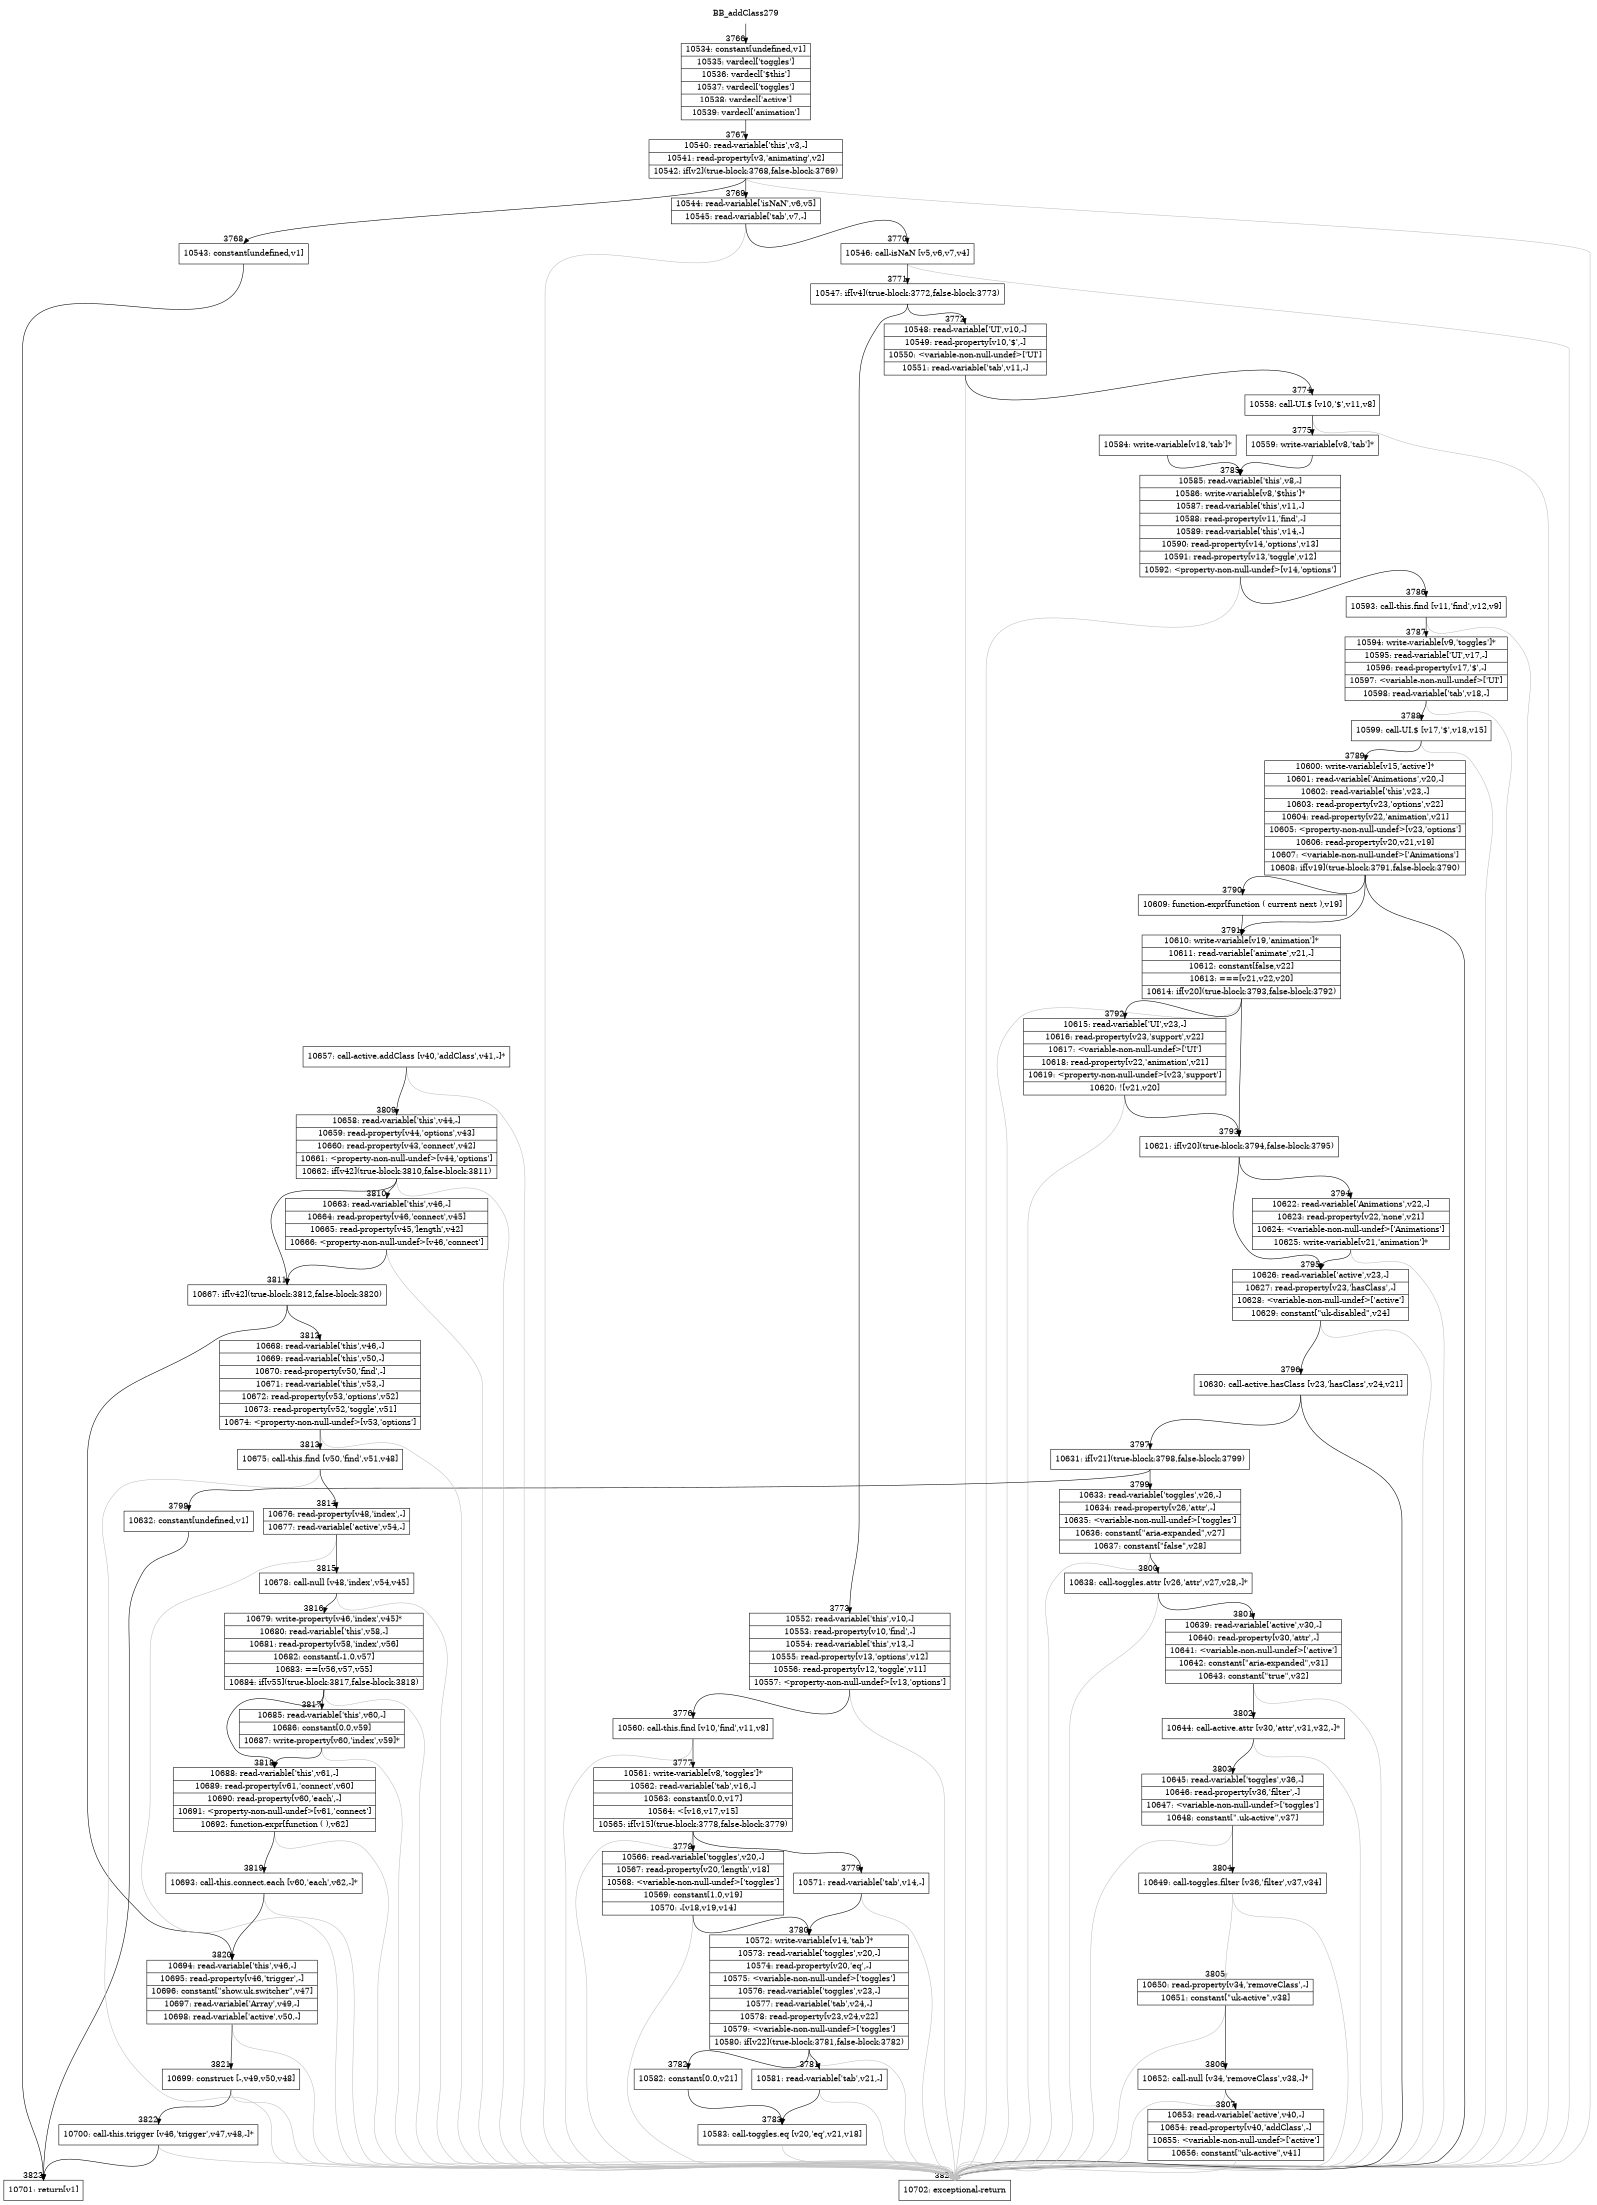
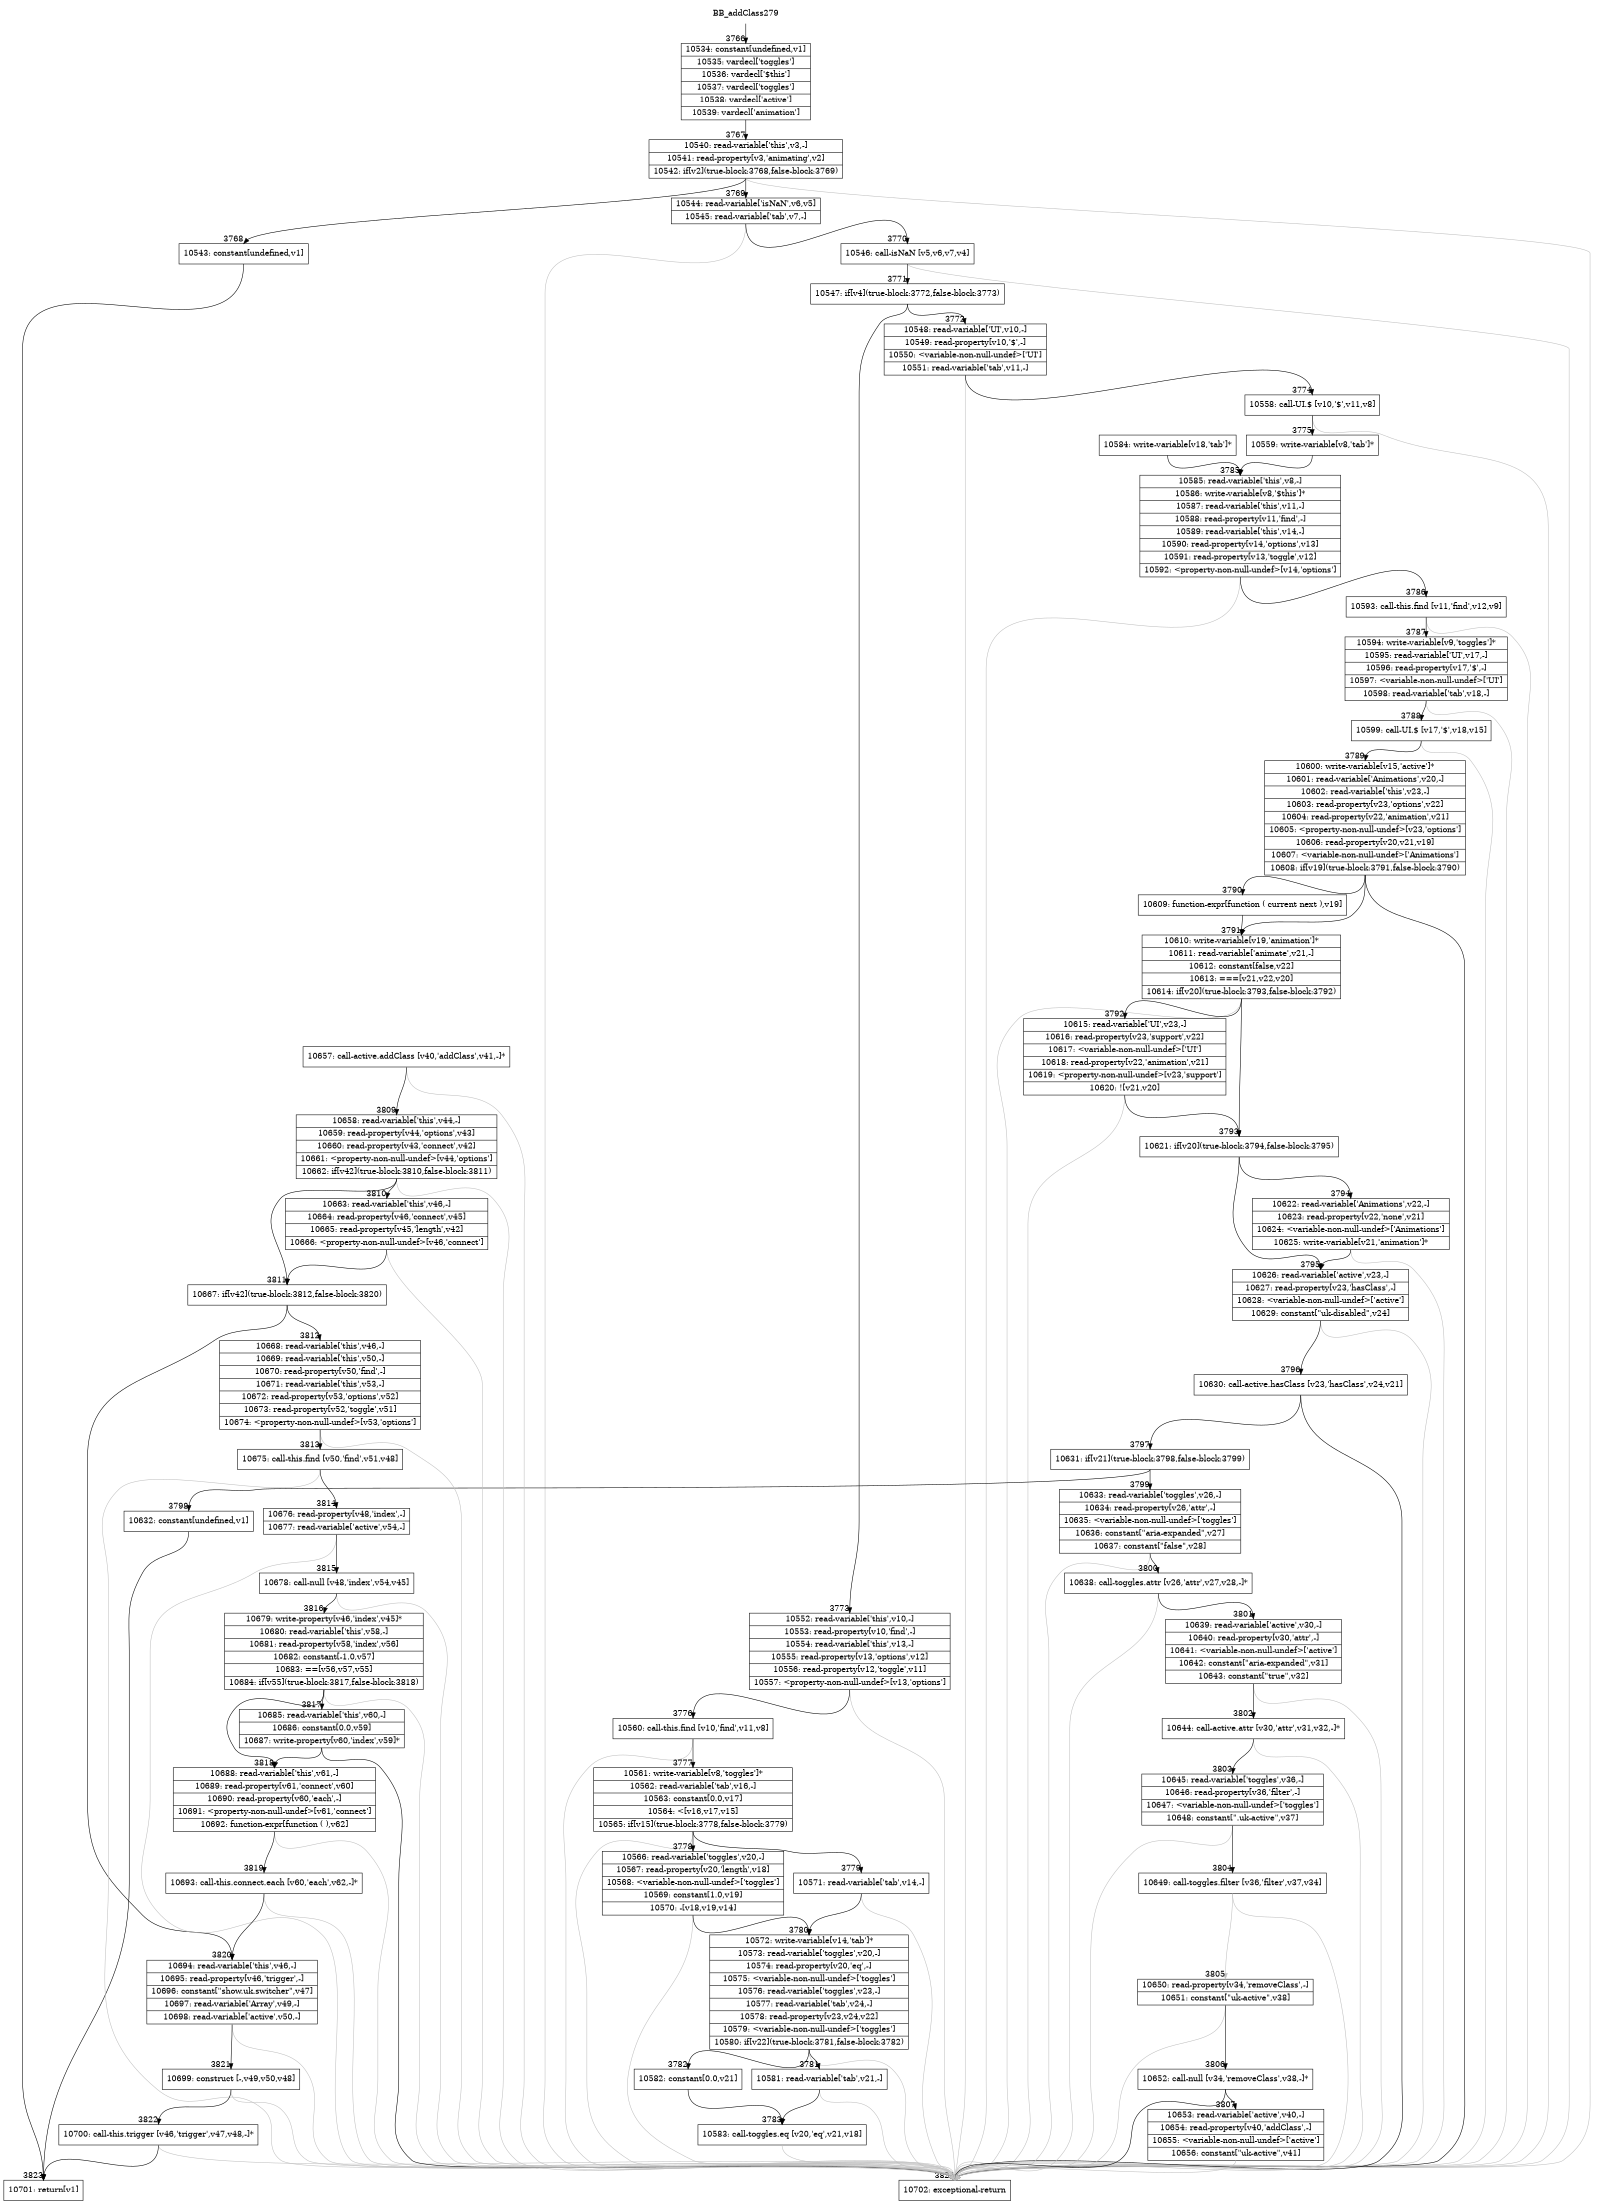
edge "10685: read-variable['this',v60,-]" -> "10702: exceptional-return": color gray -> black
edge "10652: call-null [v34,'removeClass',v38,-]*" -> "10702: exceptional-return": color gray -> black
